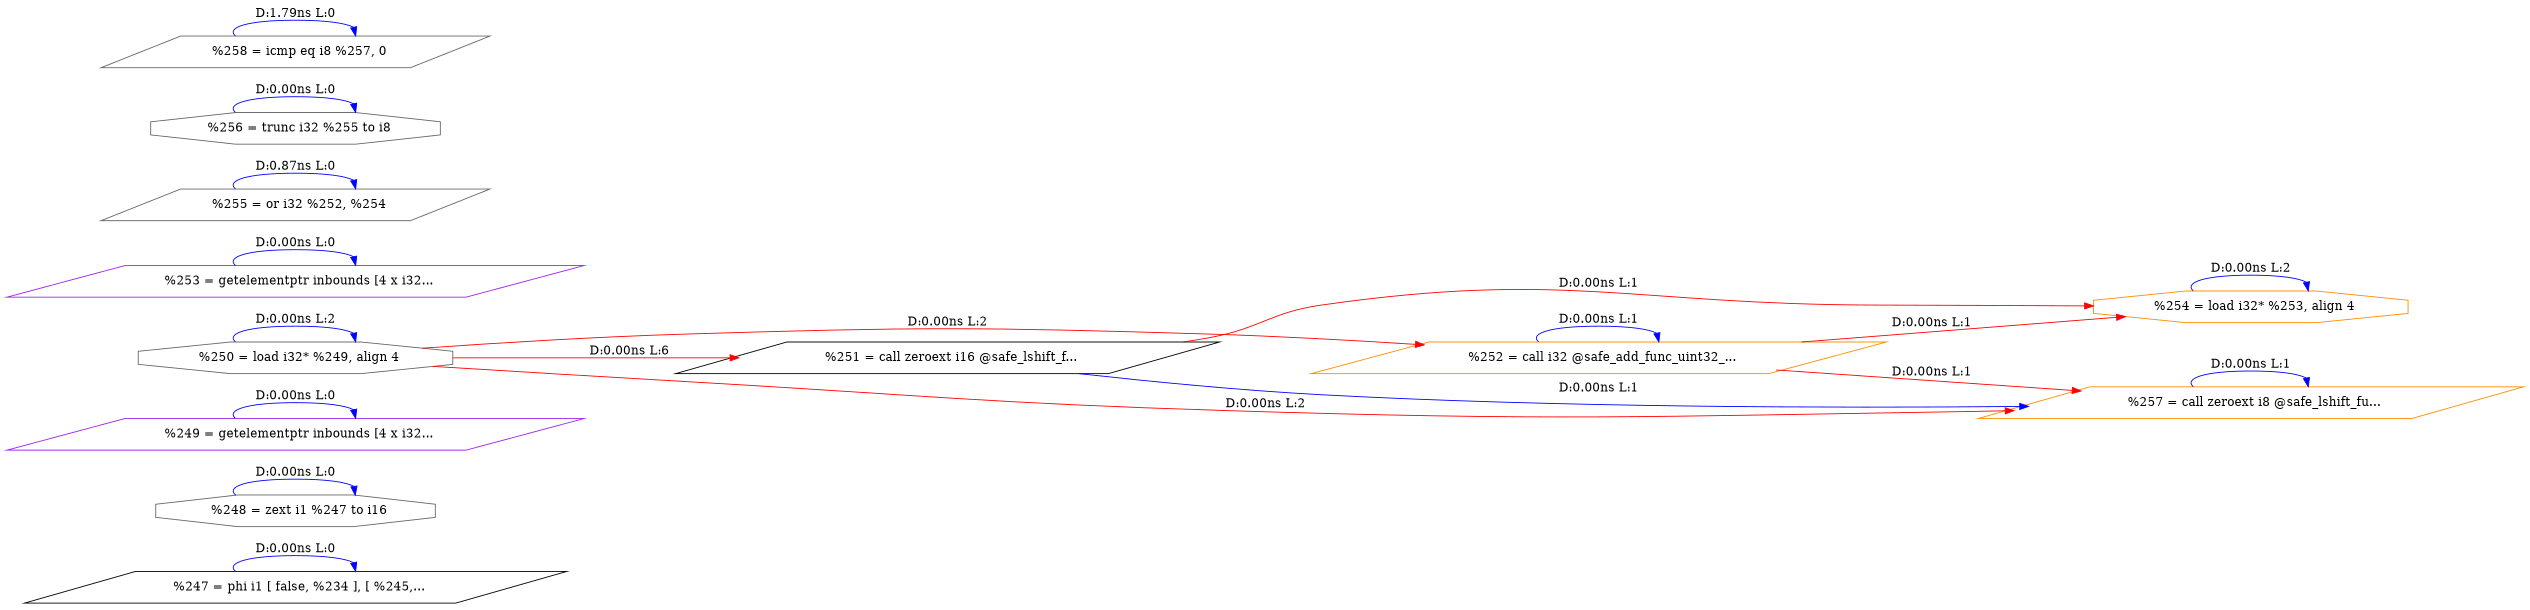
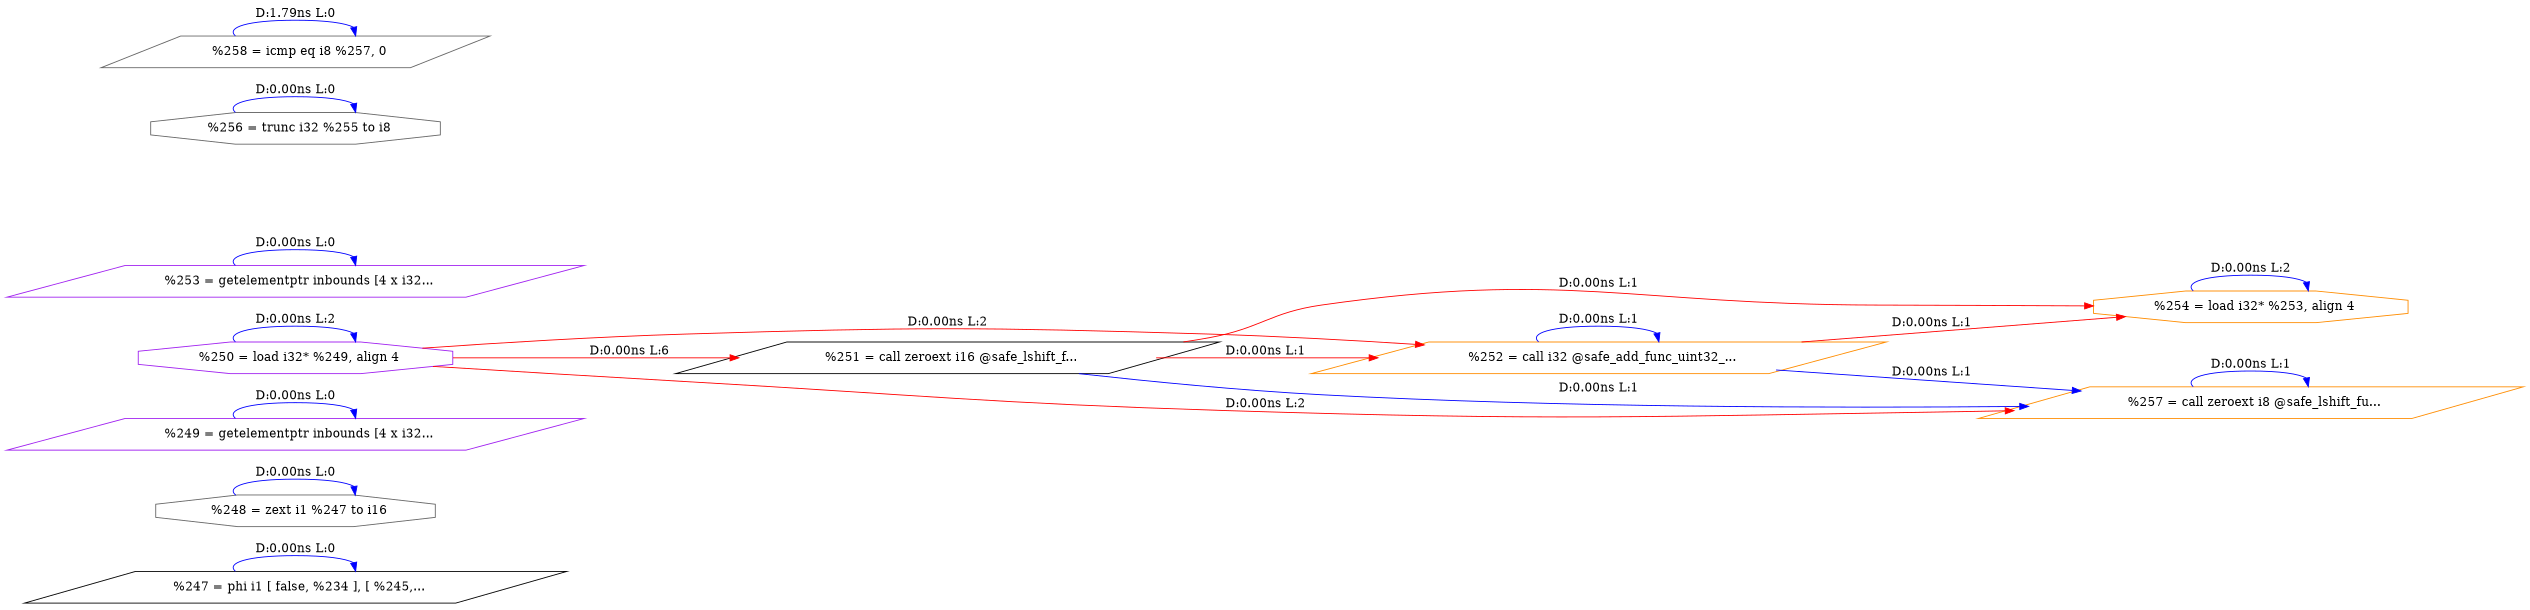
node "%255 = or i32 %252, %254": removed
node "%250 = load i32* %249, align 4": color gray40 -> purple
edge "%251 = call zeroext i16 @safe_lshift_f..." -> "%252 = call i32 @safe_add_func_uint32_...": added, label "D:0.00ns L:1"
edge "%252 = call i32 @safe_add_func_uint32_..." -> "%257 = call zeroext i8 @safe_lshift_fu...": color red -> blue
